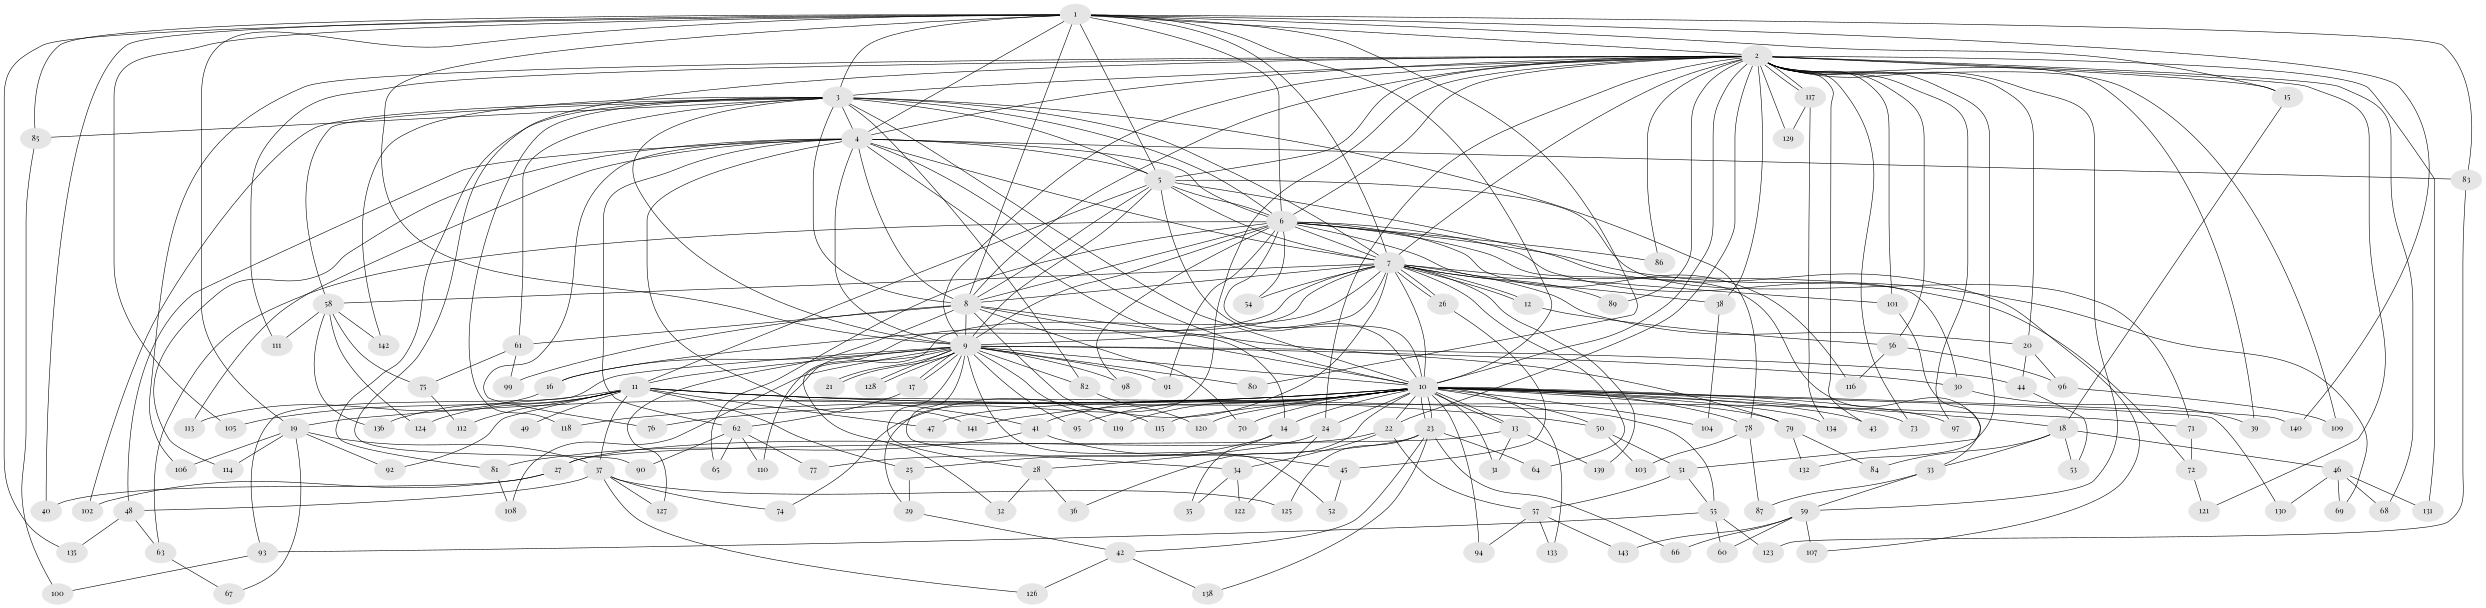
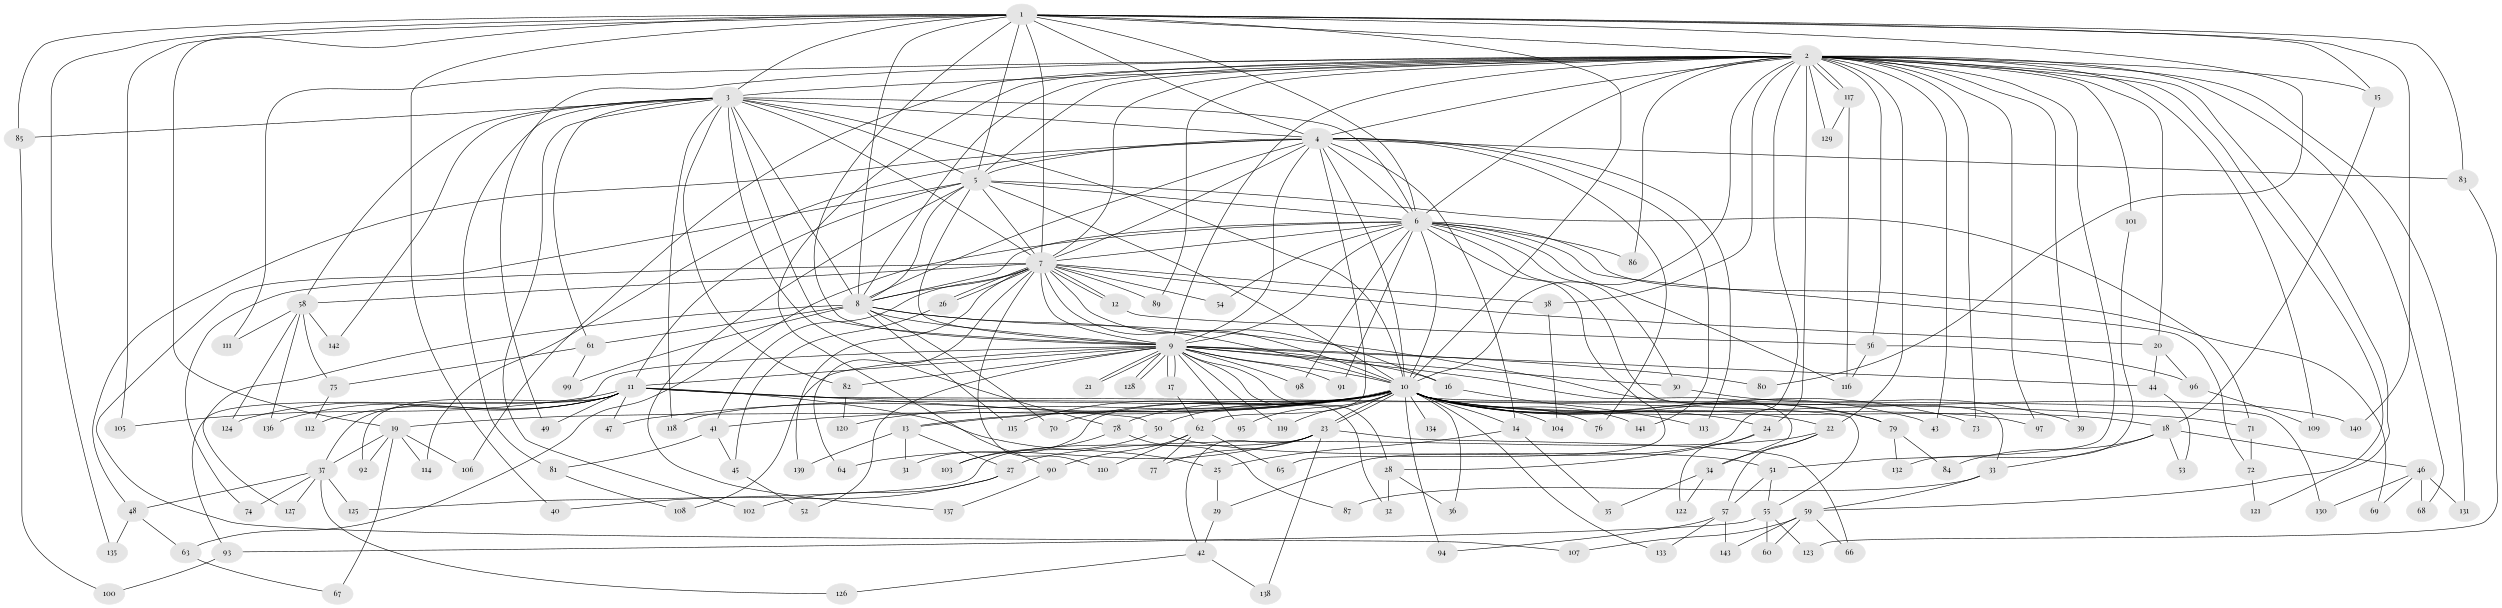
edge "2" -- "49": added
edge "117" -- "134": now "117" -- "116"
edge "7" -- "101": removed
node "137": added
